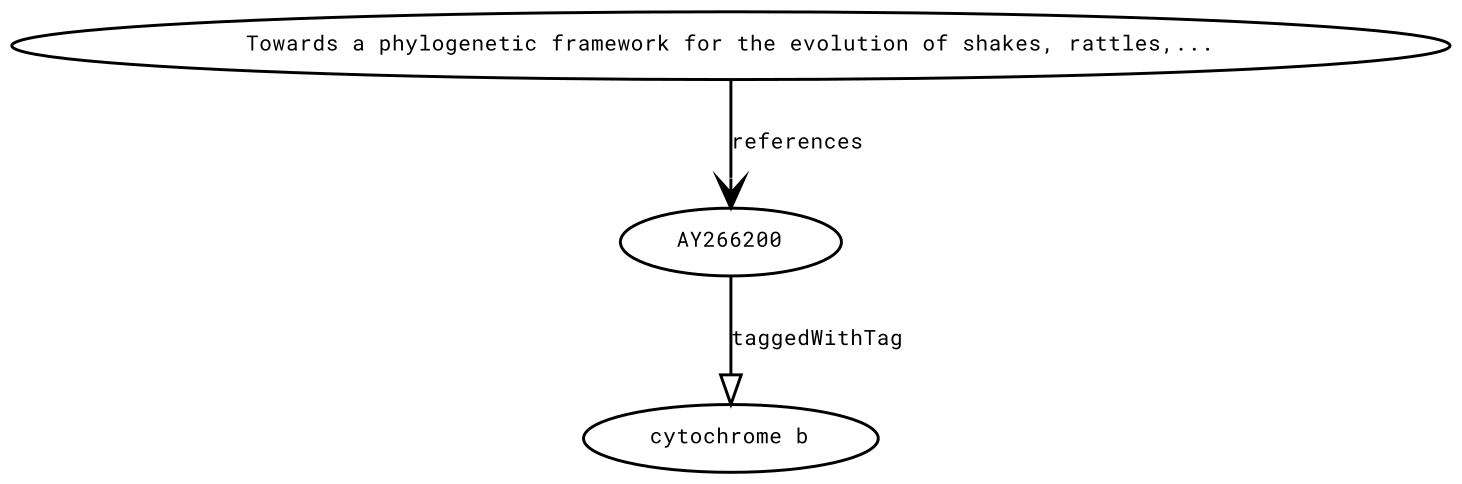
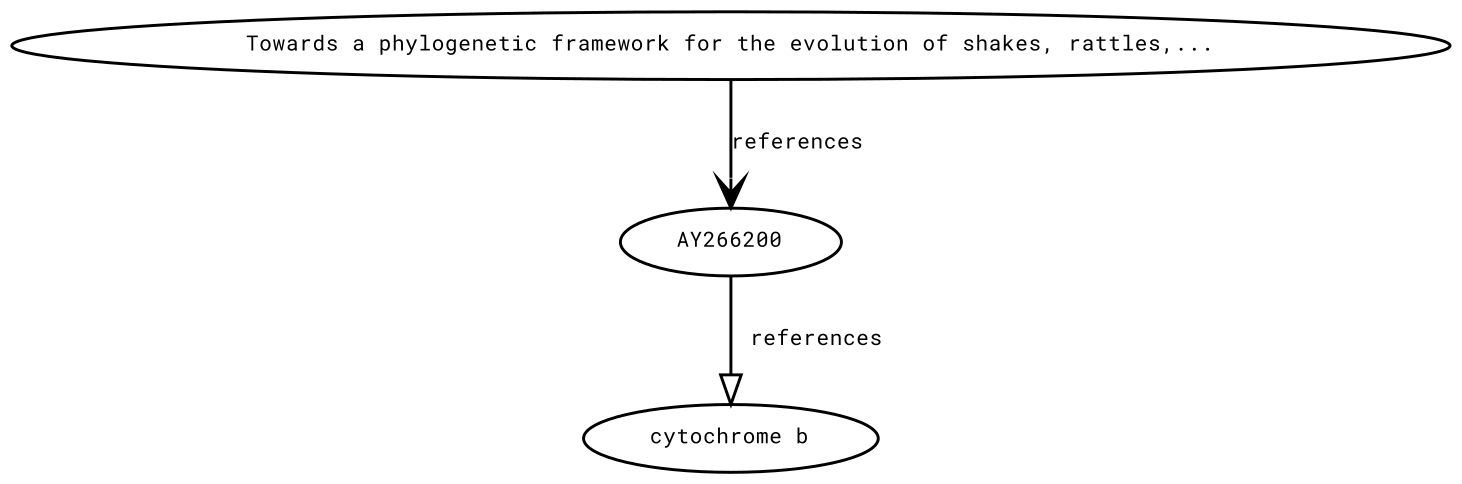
edge "AY266200" -> "cytochrome b": label "taggedWithTag" -> "references"
